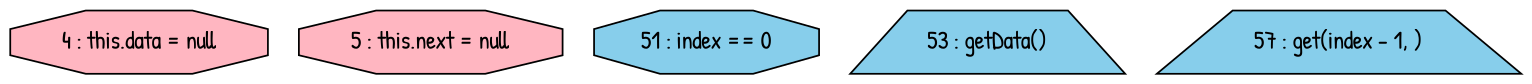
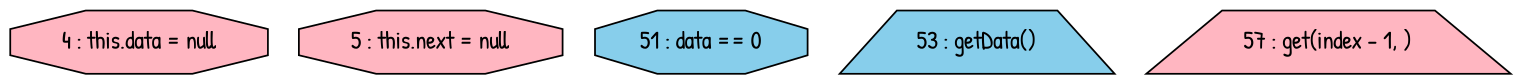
node "51 : index == 0": label "51 : index == 0" -> "51 : data == 0"
node "57 : get(index - 1, )": fillcolor skyblue -> lightpink
